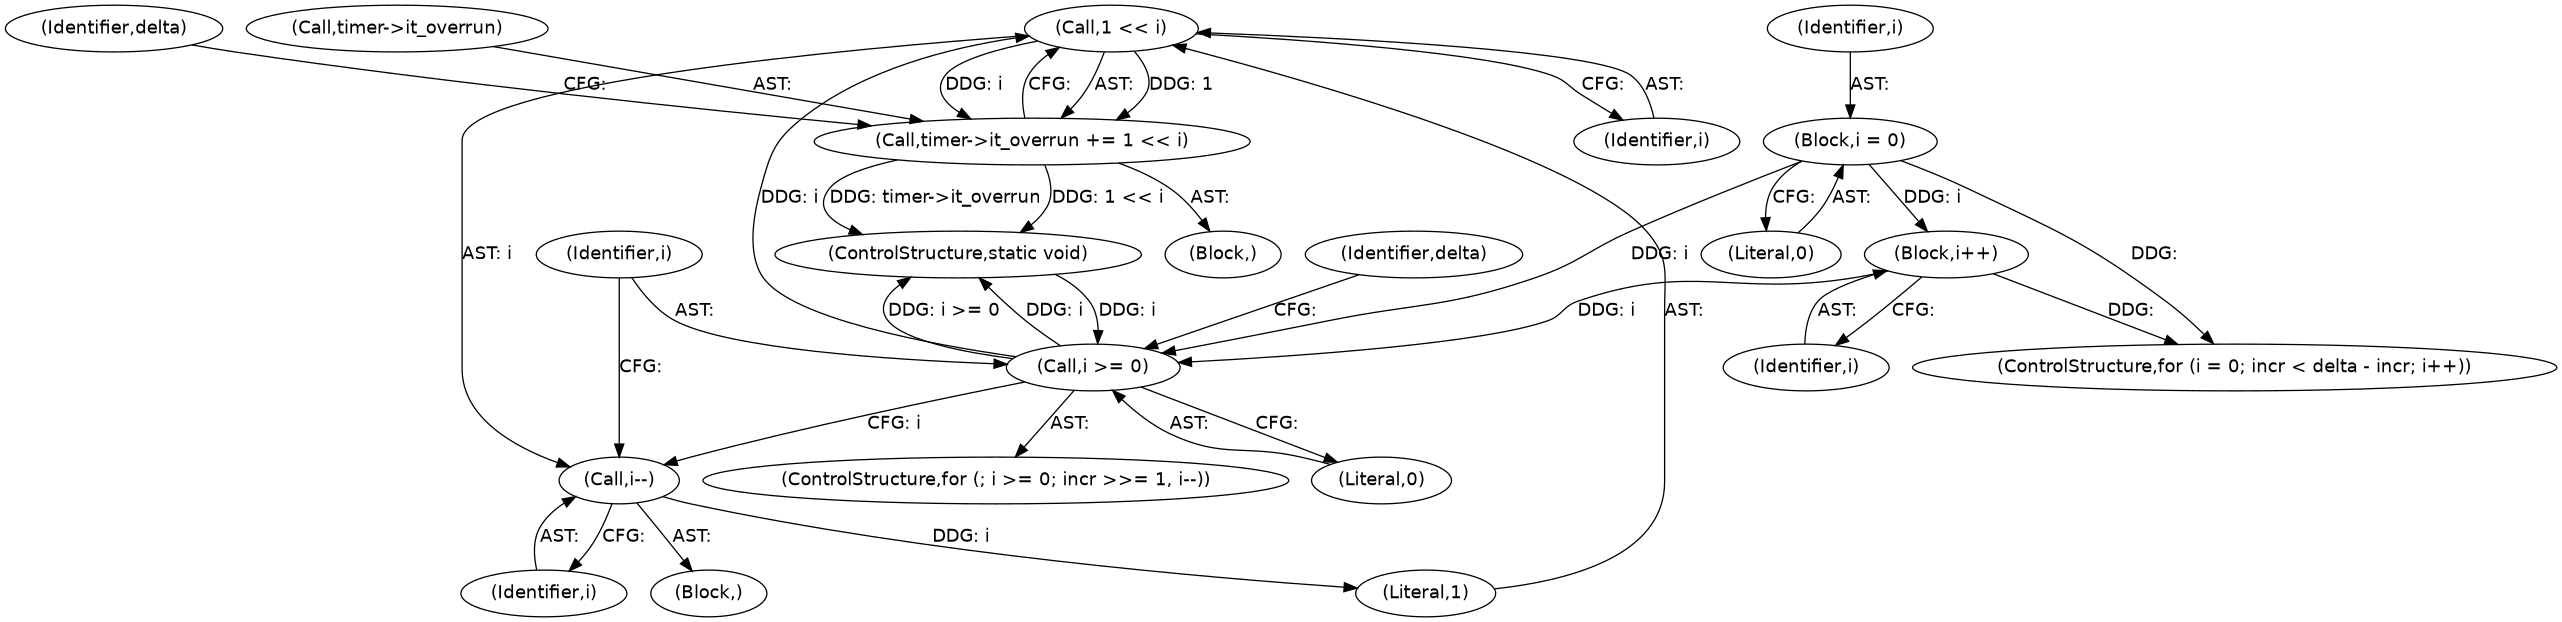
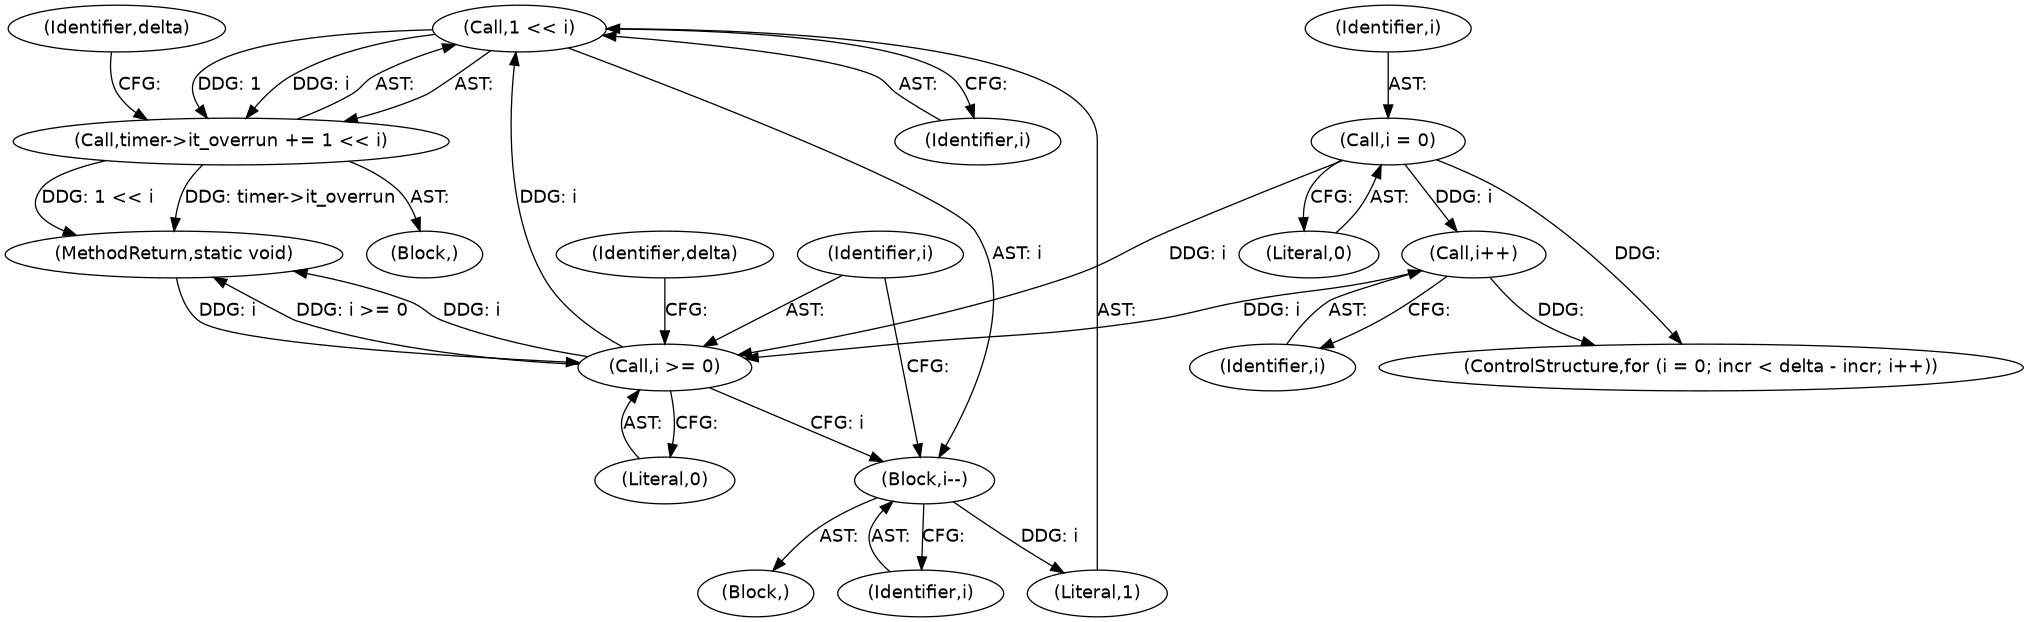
node "(Call,timer->it_overrun)": removed
edge "(Call,timer->it_overrun += 1 << i)" -> "(Call,1 << i)": label "CFG: " -> "AST: "
node "(Block,i = 0)": label "(Block,i = 0)" -> "(Call,i = 0)"
node "(ControlStructure,static void)": label "(ControlStructure,static void)" -> "(MethodReturn,static void)"
node "(Block,i++)": label "(Block,i++)" -> "(Call,i++)"
node "(Call,i--)": label "(Call,i--)" -> "(Block,i--)"
node "(ControlStructure,for (; i >= 0; incr >>= 1, i--))": removed
